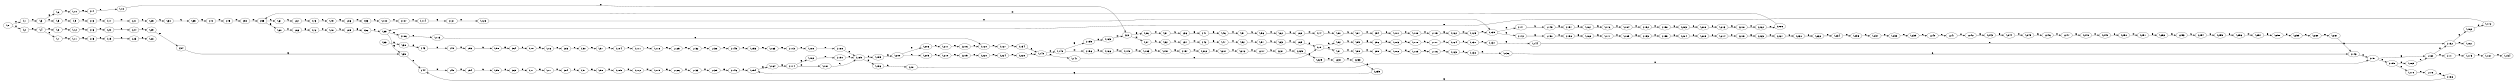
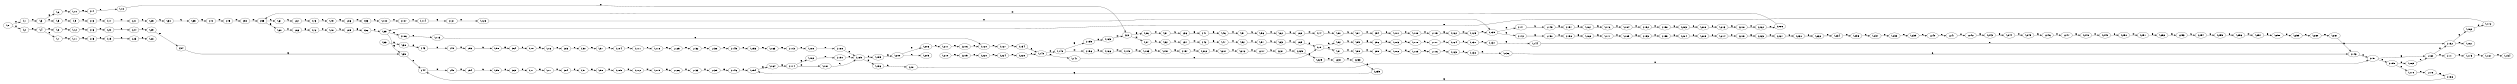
edge "S205" -> "S210": removed, label "C"
